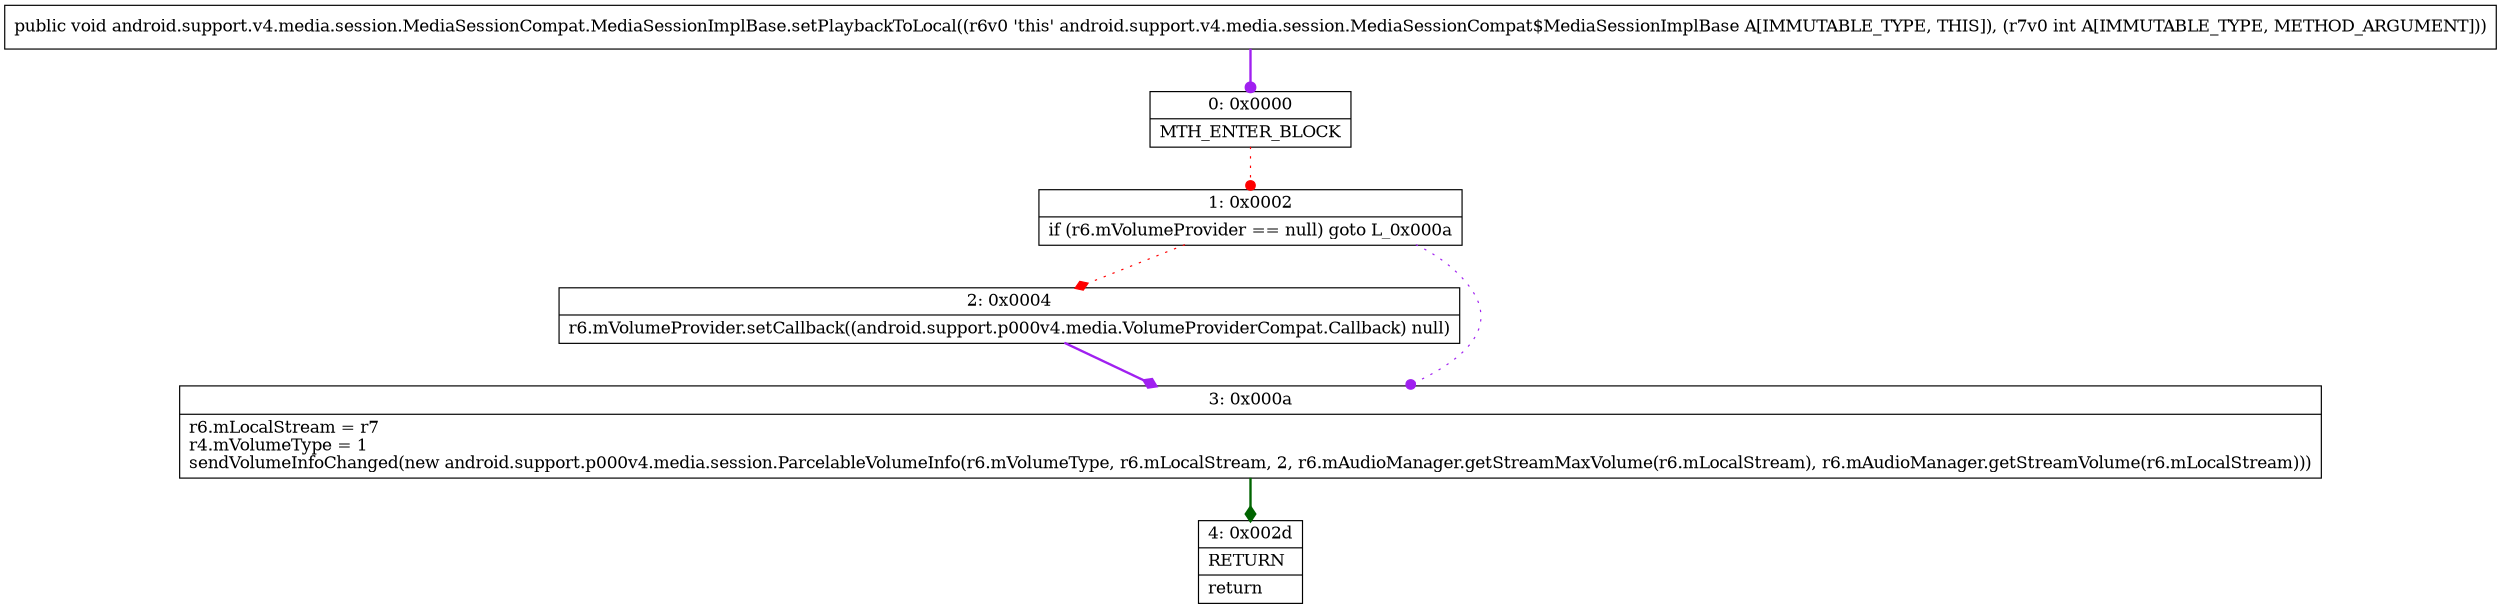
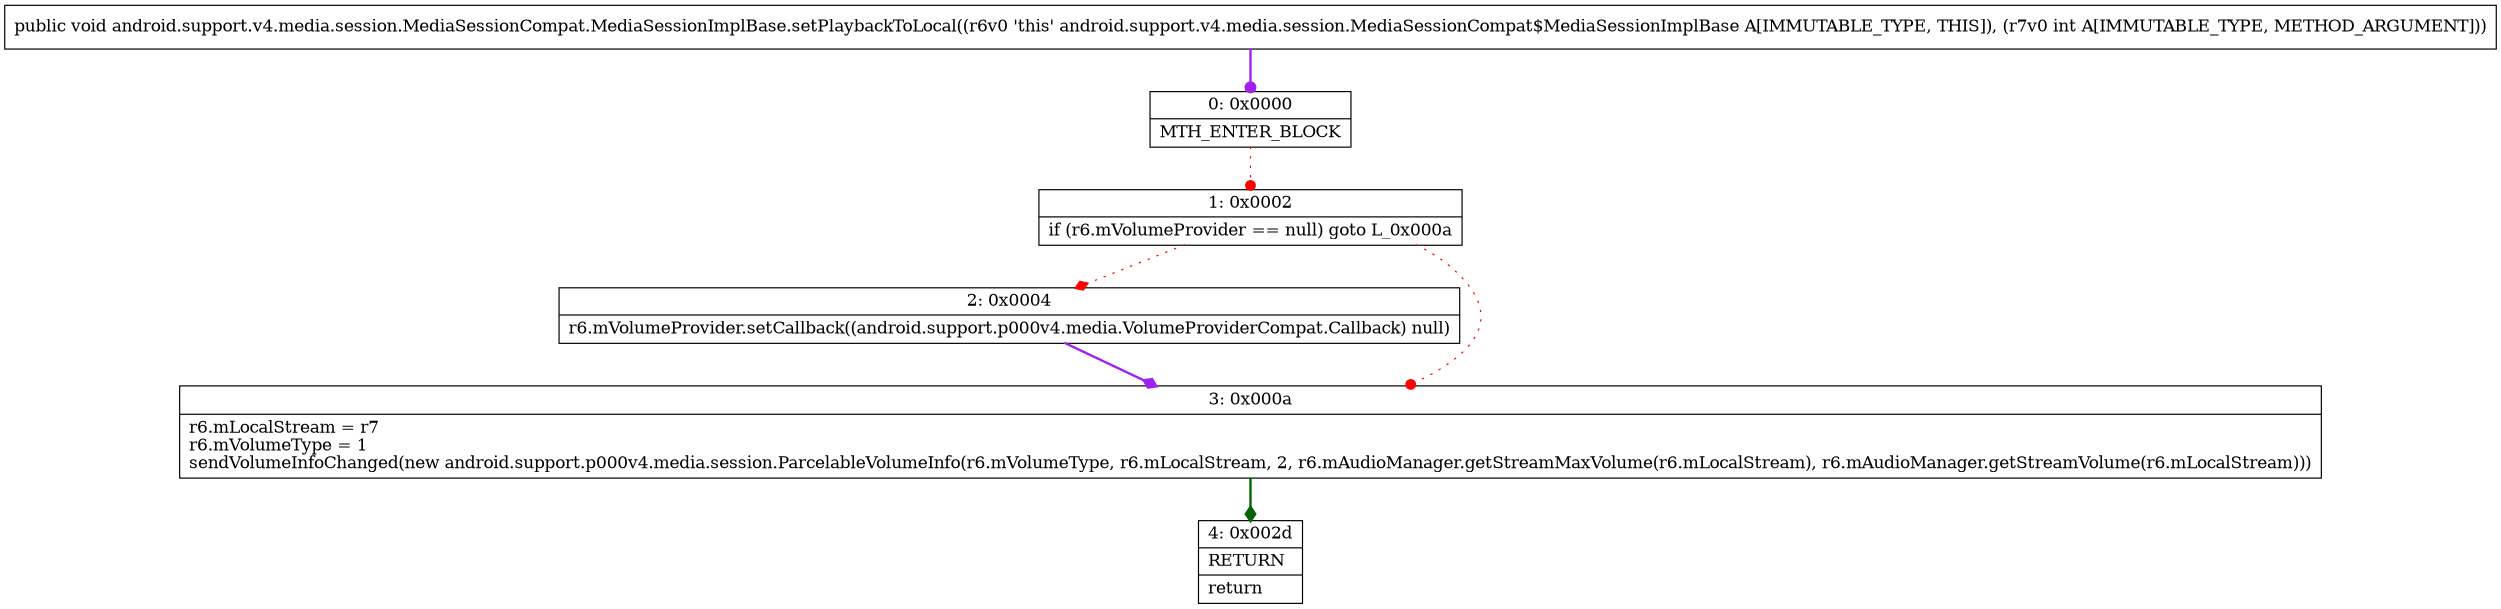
edge "1: 0x0002" -> "3: 0x000a": color purple -> red
node "3: 0x000a": text "r4.mVolumeType = 1" -> "r6.mVolumeType = 1"
